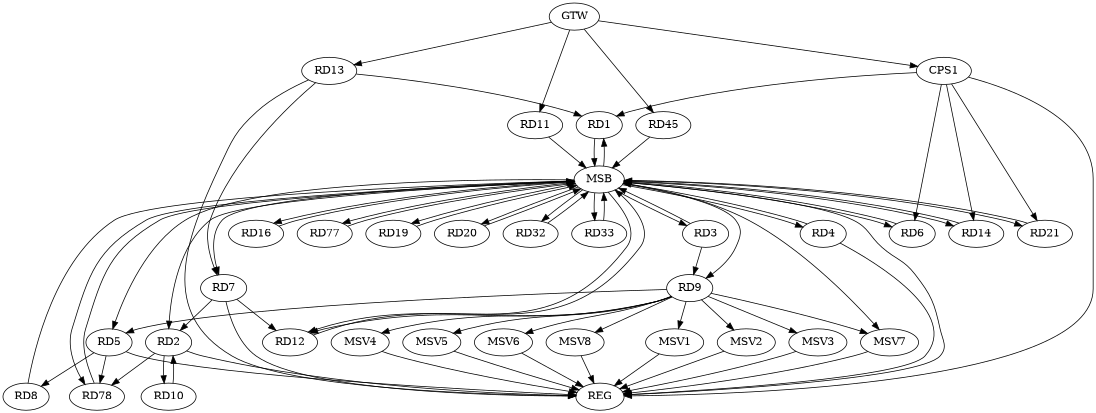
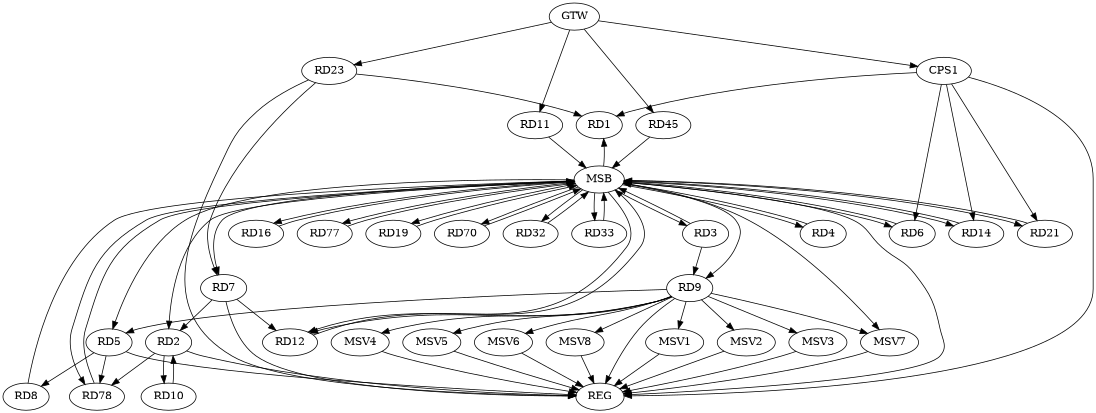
node "RD13": label "RD13" -> "RD23"
edge "RD1" -> "MSB": removed
node "RD20": label "RD20" -> "RD70"
edge "RD4" -> "REG": now "RD9" -> "REG"
